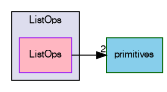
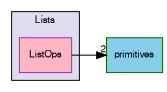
cluster "ListOps": label "ListOps" -> "Lists"
